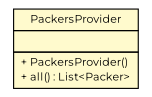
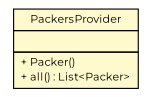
node "PackersProvider": text "+ PackersProvider()" -> "+ Packer()"
